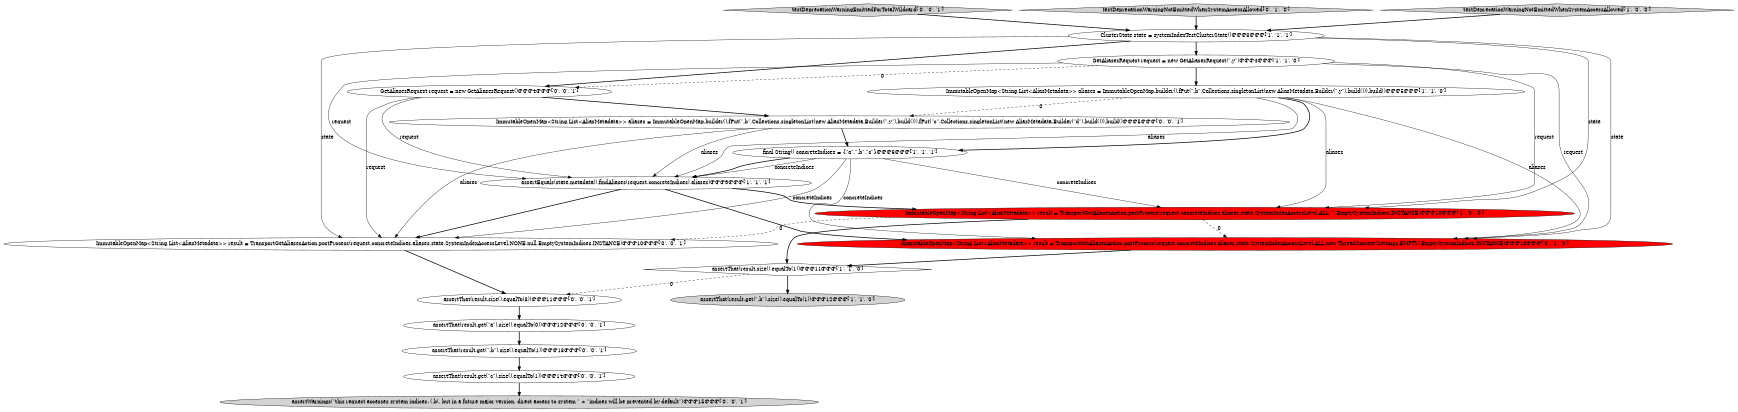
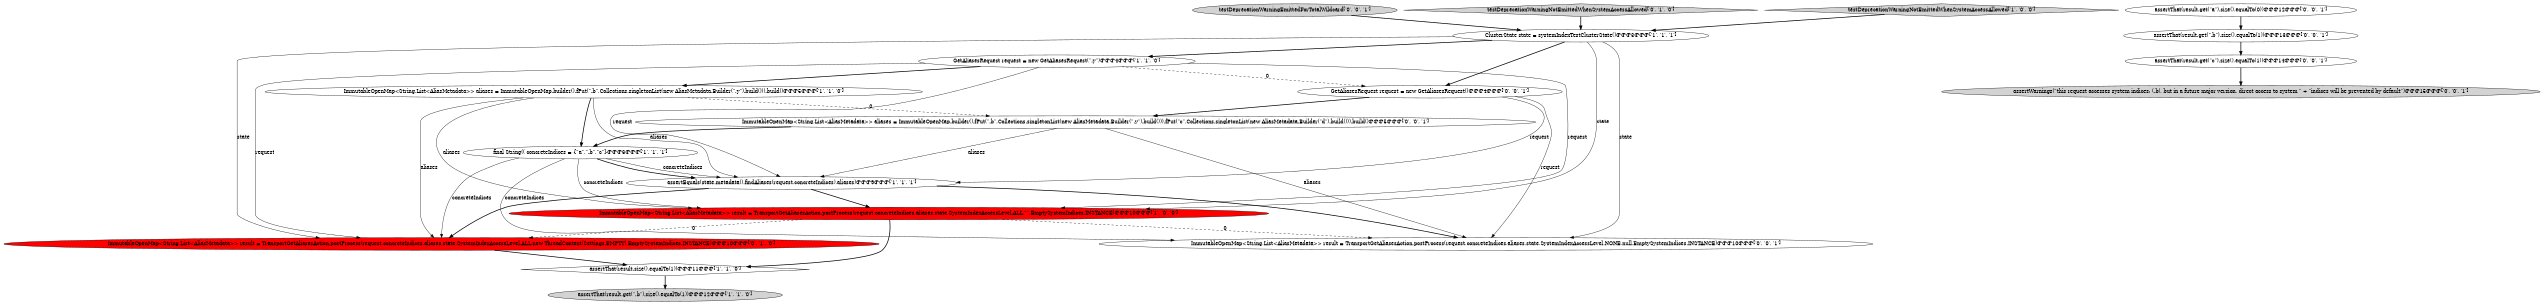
node "testDeprecationWarningEmittedForTotalWildcard['0', '0', '1']": shape diamond -> ellipse
node "assertThat(result.size(),equalTo(3))@@@11@@@['0', '0', '1']": removed
